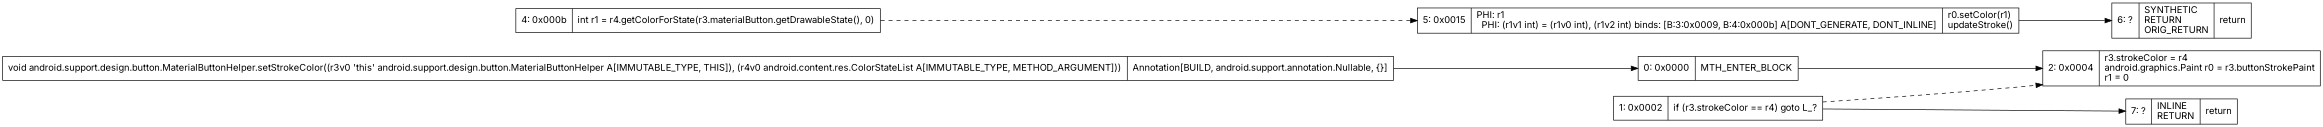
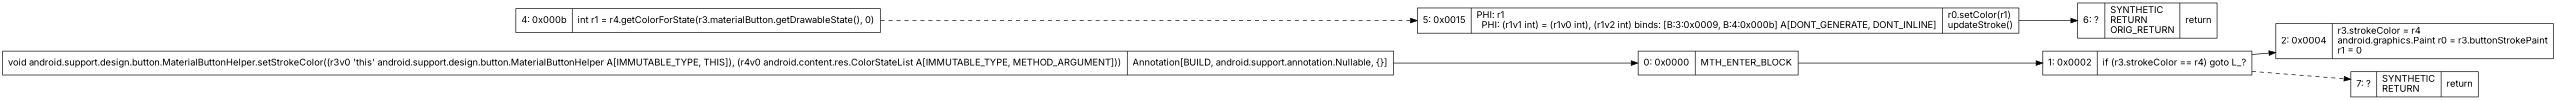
edge "0: 0x0000" -> "2: 0x0004": now "0: 0x0000" -> "1: 0x0002"
edge "1: 0x0002" -> "2: 0x0004": style dashed -> solid
node "7: ?": text "INLINE" -> "SYNTHETIC"
edge "1: 0x0002" -> "7: ?": style solid -> dashed
